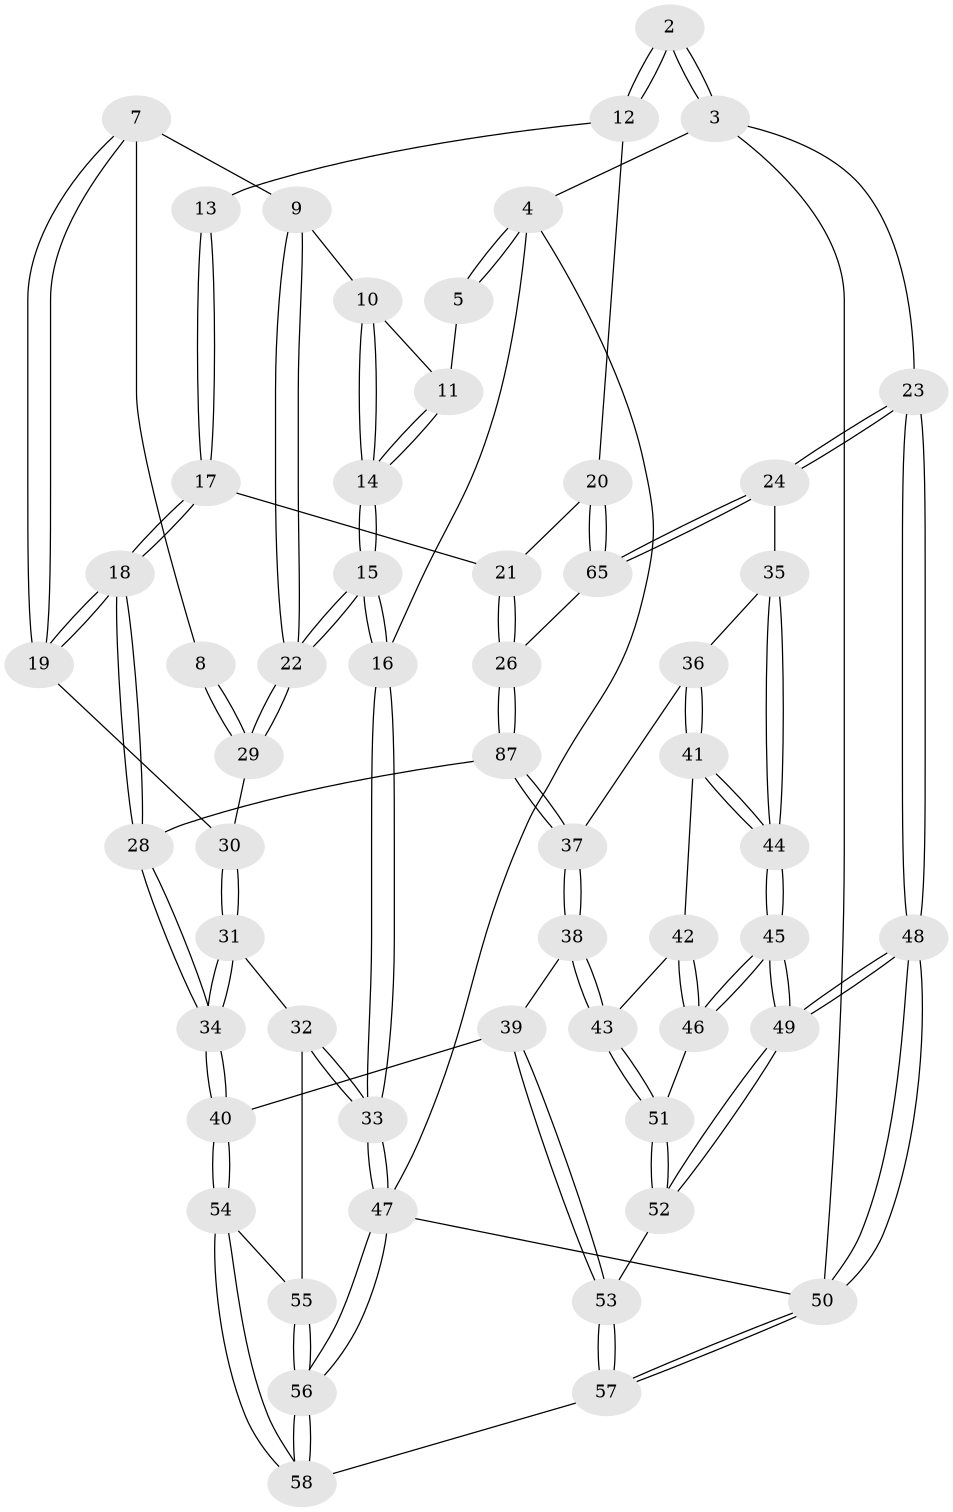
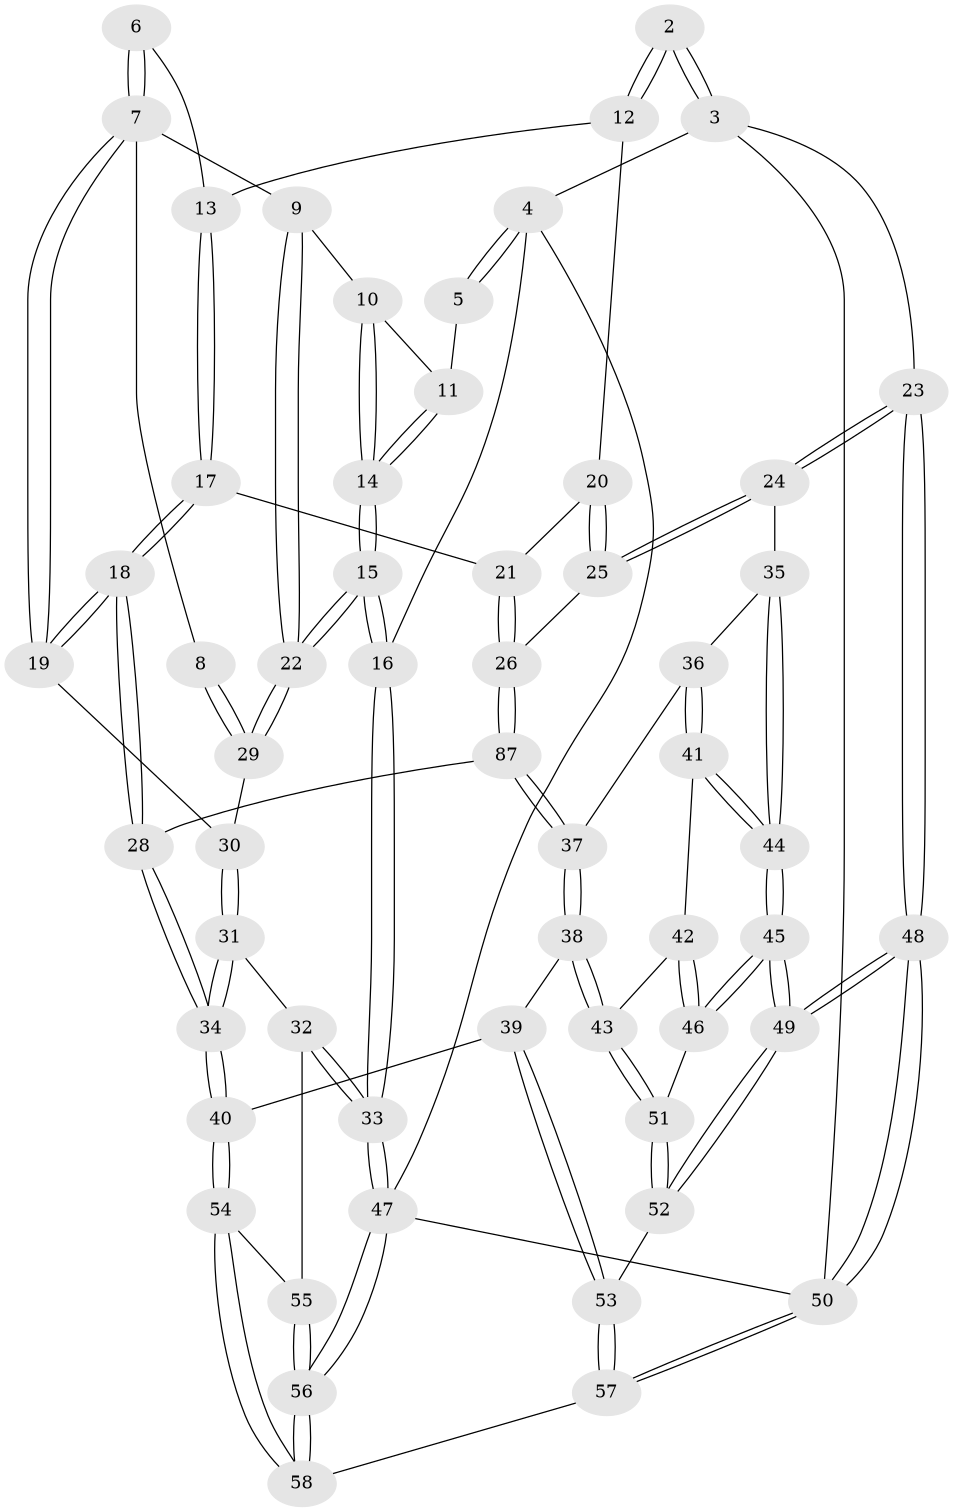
node "6": added
node "65": label "65" -> "25"
